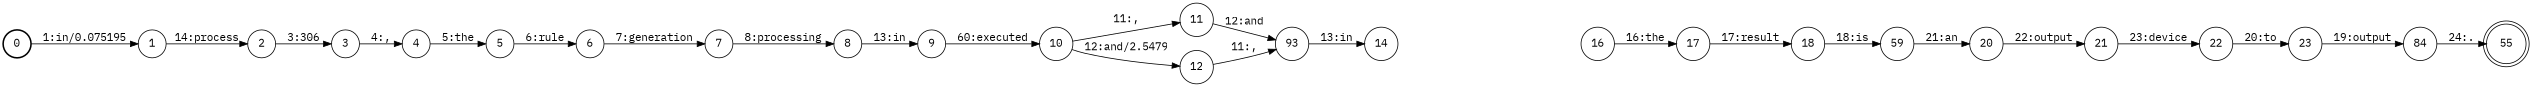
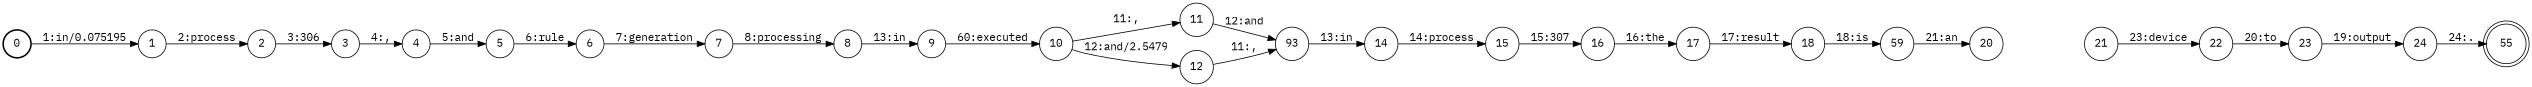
edge "1" -> "2": label "14:process" -> "2:process"
edge "4" -> "5": label "5:the" -> "5:and"
node "15": added
edge "20" -> "21": removed, label "22:output"
node "84": label "84" -> "24"
